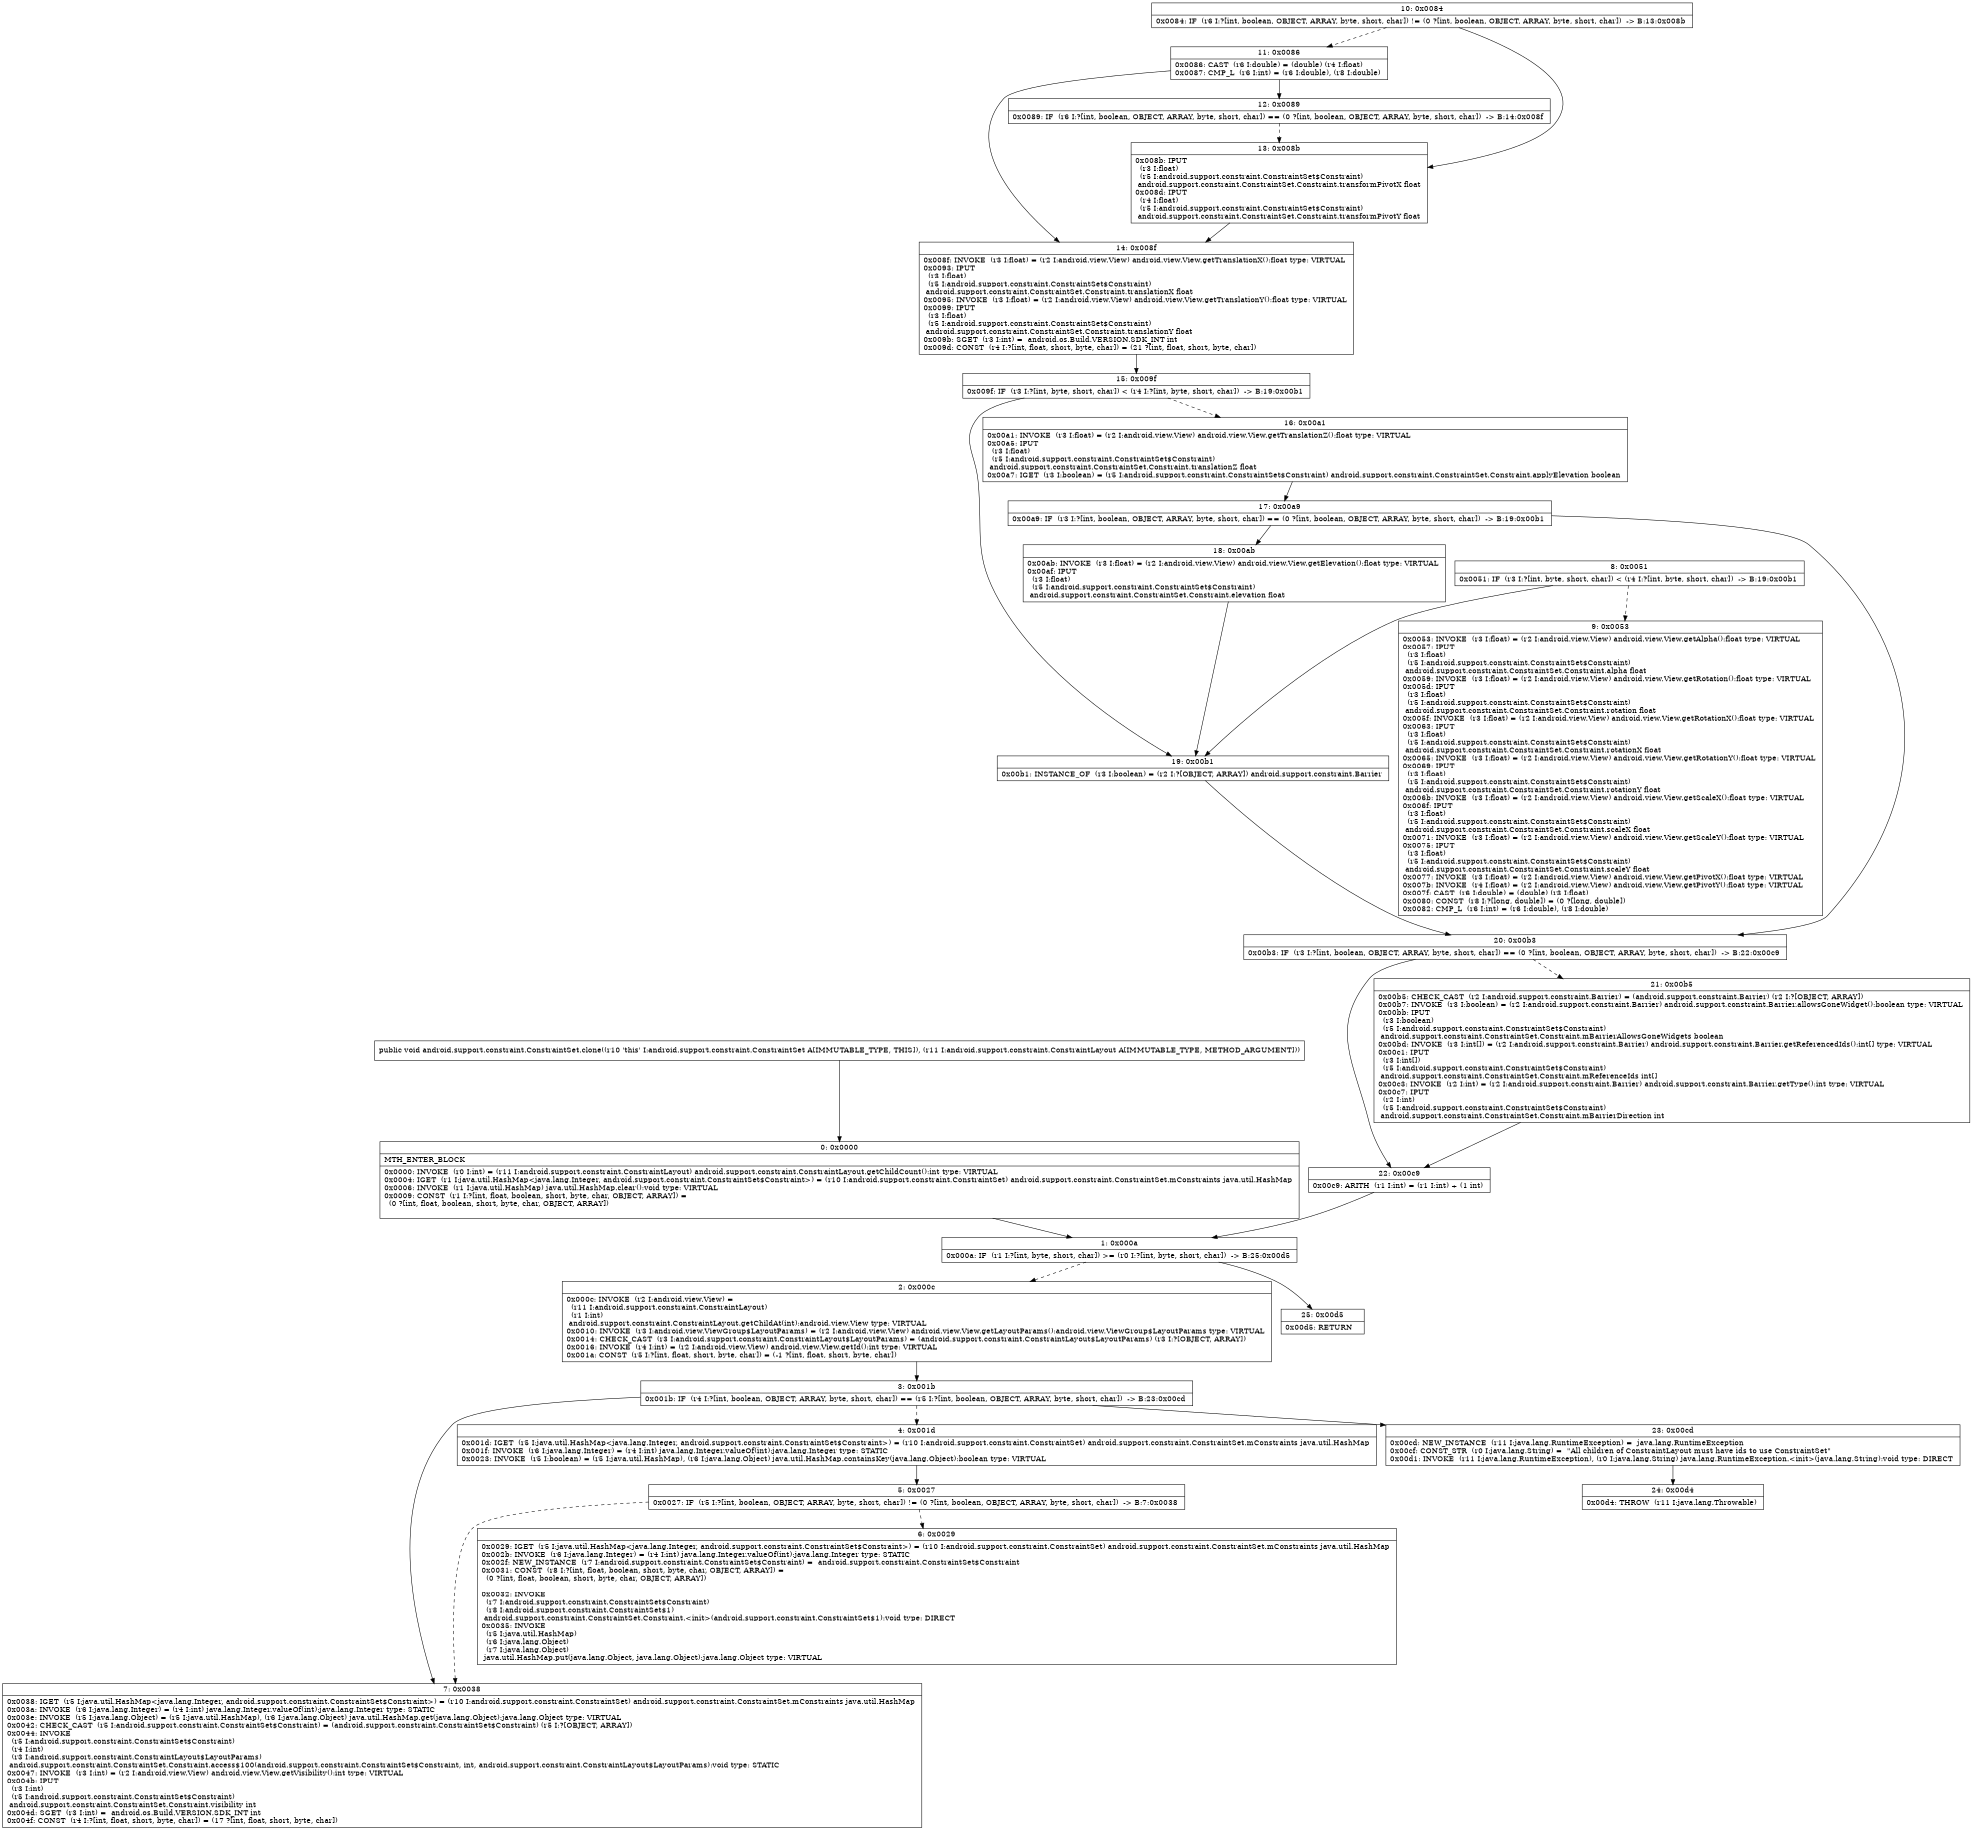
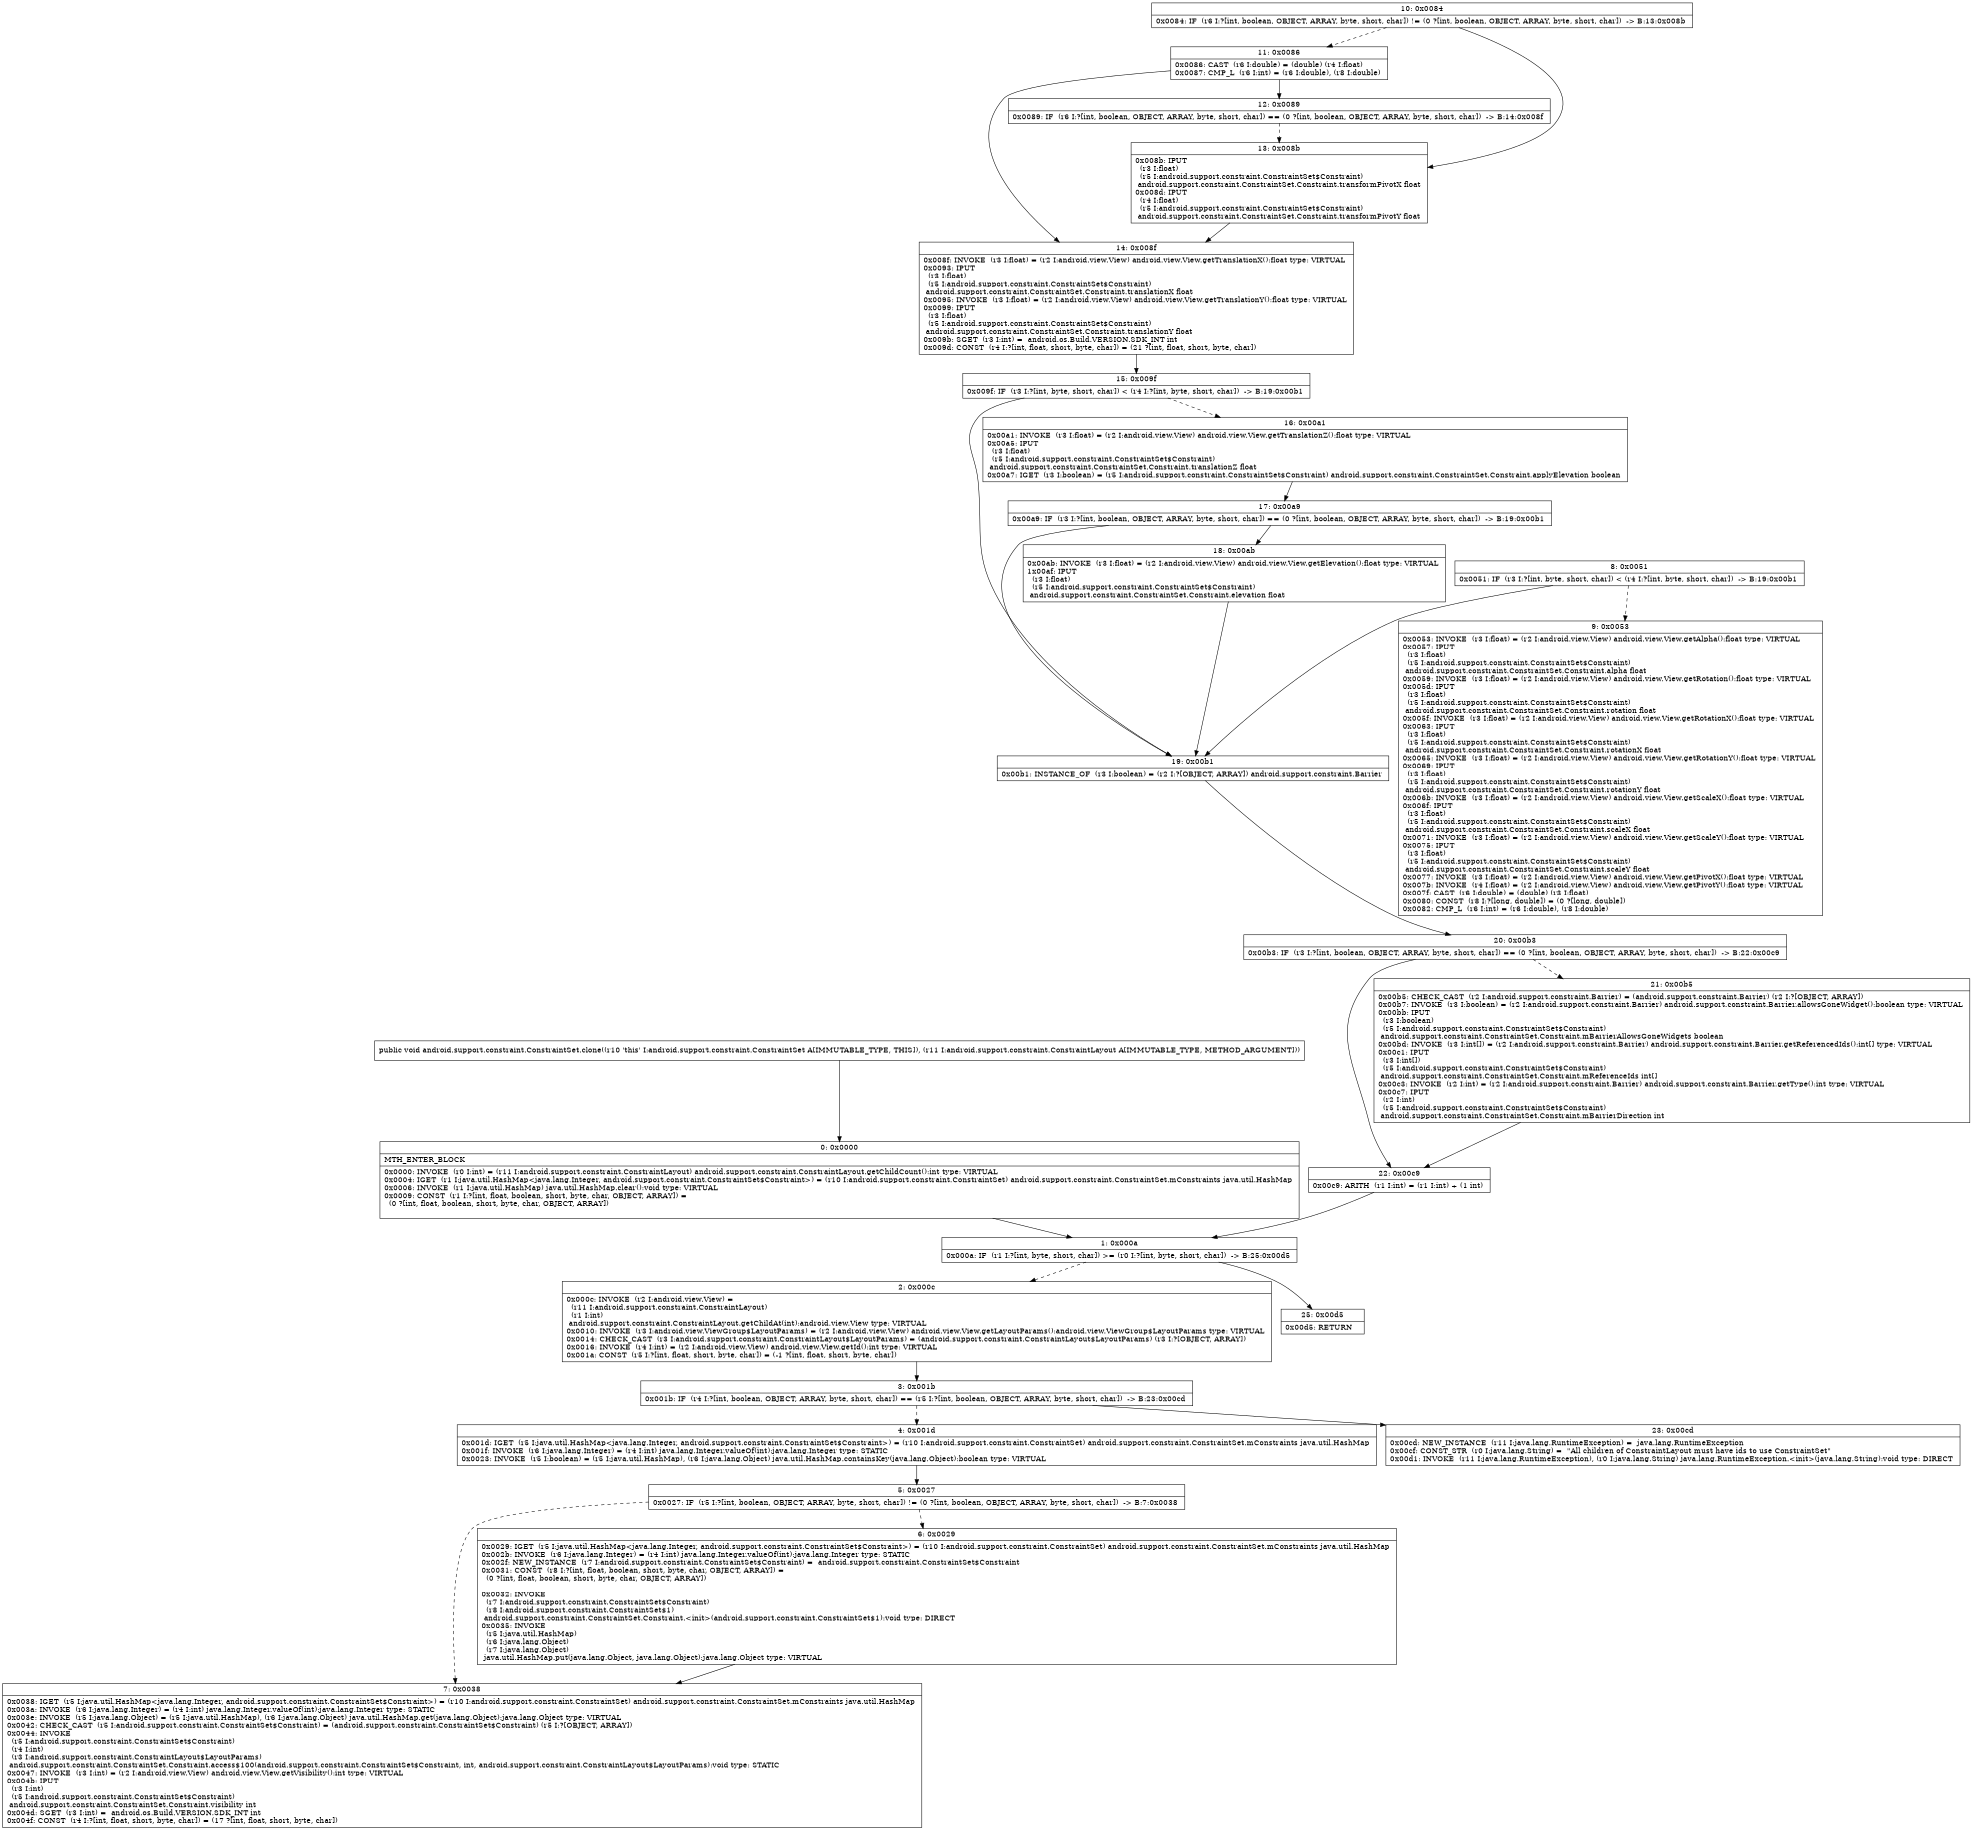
node "18: 0x00ab": text "0x00af: IPUT" -> "1x00af: IPUT"
edge "17: 0x00a9" -> "20: 0x00b3": now "17: 0x00a9" -> "19: 0x00b1"
edge "3: 0x001b" -> "7: 0x0038": now "6: 0x0029" -> "7: 0x0038"
node "24: 0x00d4": removed
